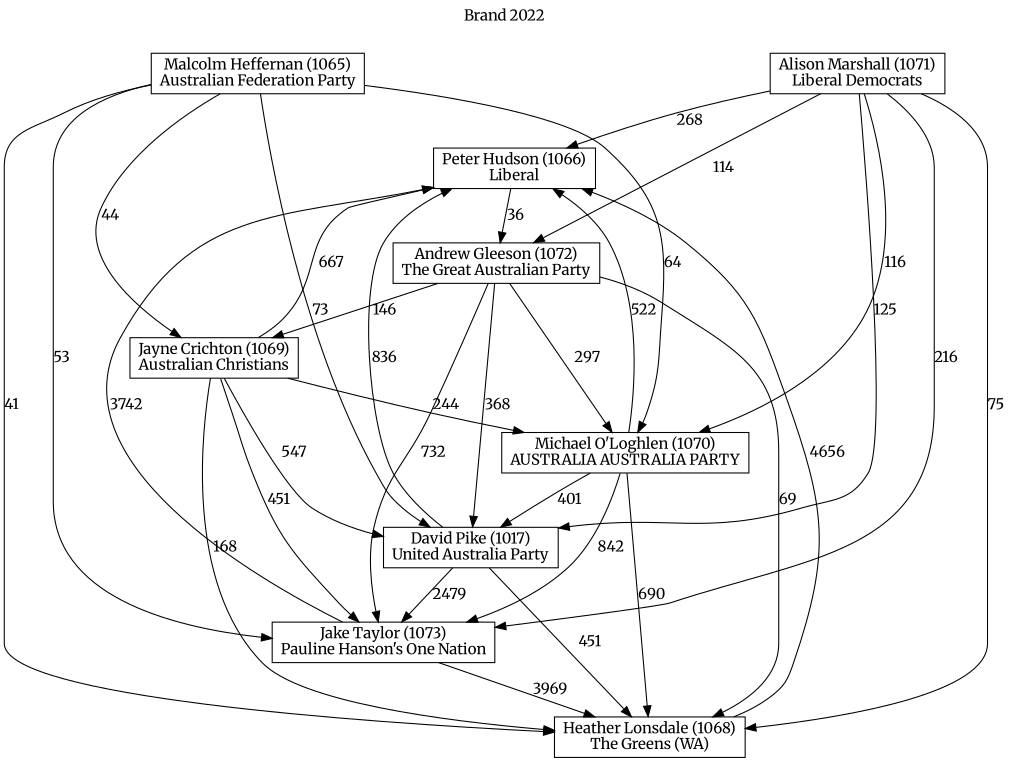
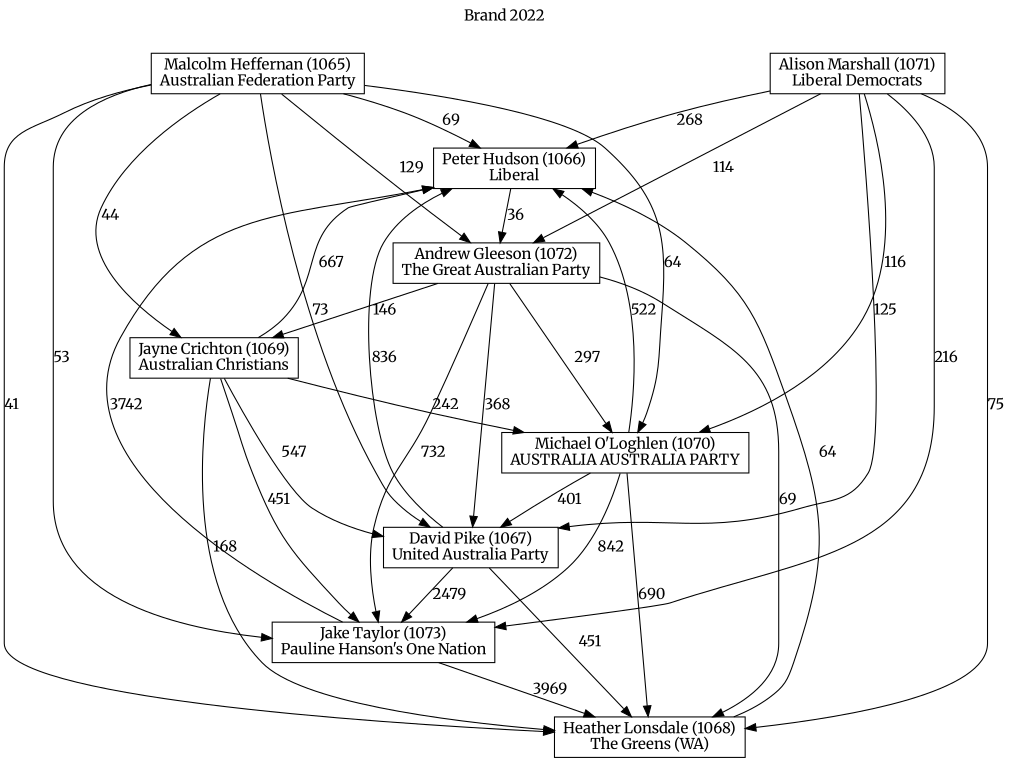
edge "Malcolm Heffernan (1065) Australian Federation Party" -> "Peter Hudson (1066) Liberal": added, label "69"
edge "Malcolm Heffernan (1065) Australian Federation Party" -> "Andrew Gleeson (1072) The Great Australian Party": added, label "129"
edge "Jayne Crichton (1069) Australian Christians" -> "Michael O'Loghlen (1070) AUSTRALIA AUSTRALIA PARTY": label "244" -> "242"
edge "Heather Lonsdale (1068) The Greens (WA)" -> "Peter Hudson (1066) Liberal": label "4656" -> "64"
node "David Pike (1017) United Australia Party": label "David Pike (1017) United Australia Party" -> "David Pike (1067) United Australia Party"
